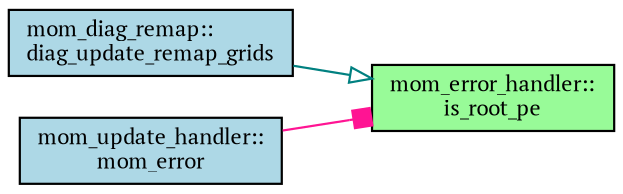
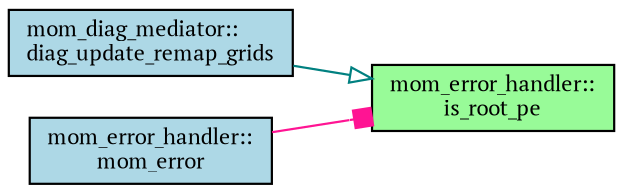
node "mom_diag_remap:: diag_update_remap_grids": label "mom_diag_remap:: diag_update_remap_grids" -> "mom_diag_mediator:: diag_update_remap_grids"
node "mom_update_handler:: mom_error": label "mom_update_handler:: mom_error" -> "mom_error_handler:: mom_error"
